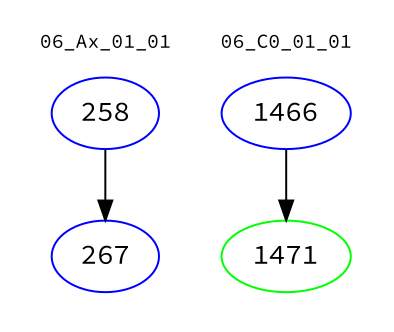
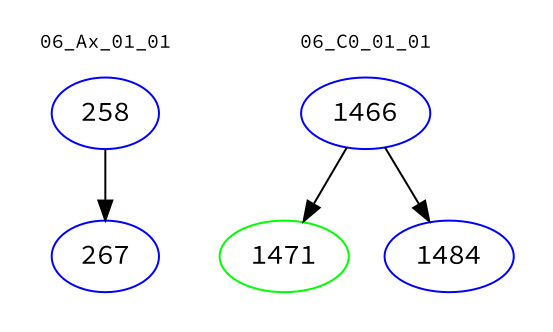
node "1484": added
